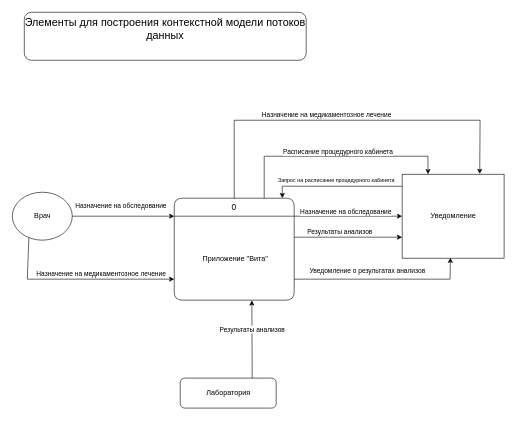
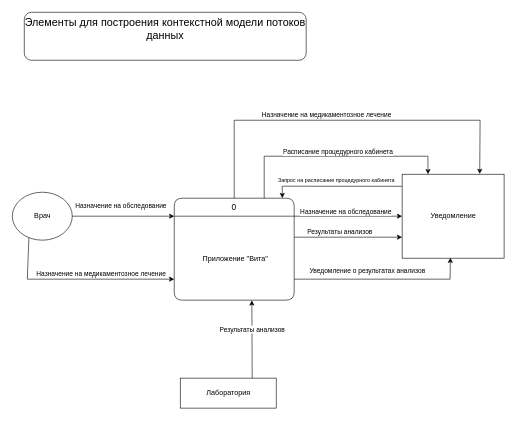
node "Лаборатория": shape rounded rectangle -> rectangle
